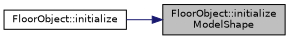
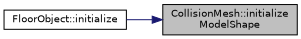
node "FloorObject::initialize ModelShape": label "FloorObject::initialize ModelShape" -> "CollisionMesh::initialize ModelShape"
